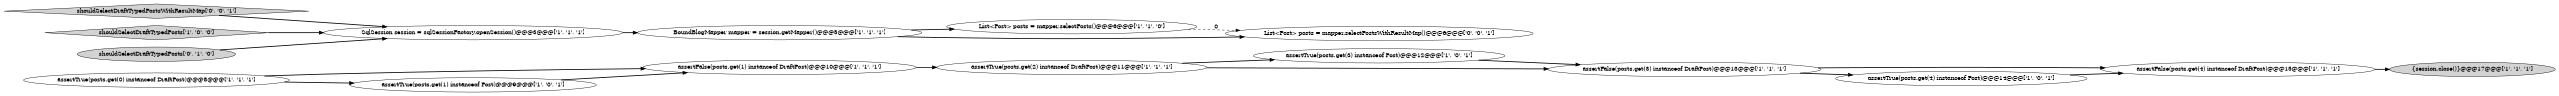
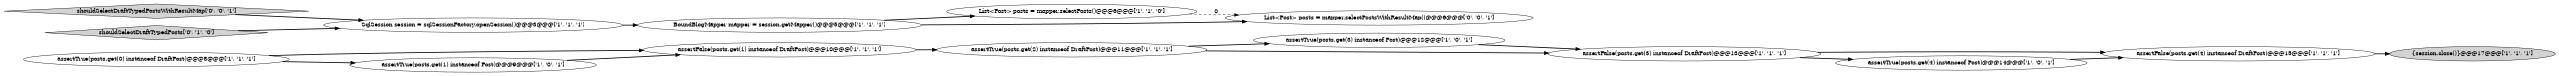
node "shouldSelectDraftTypedPosts['1', '0', '0']": removed
node "shouldSelectDraftTypedPosts['0', '1', '0']": shape ellipse -> diamond
